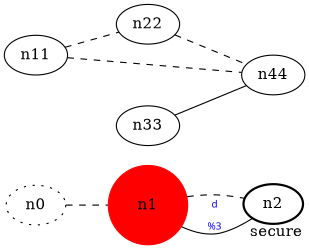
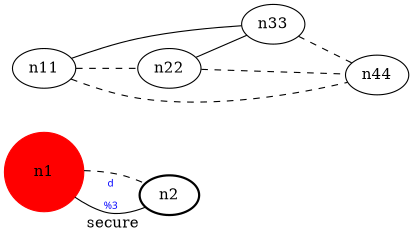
edge "n33" -- "n11": added
edge "n33" -- "n22": added
edge "n44" -- "n33": style solid -> dashed
node "n0": removed
